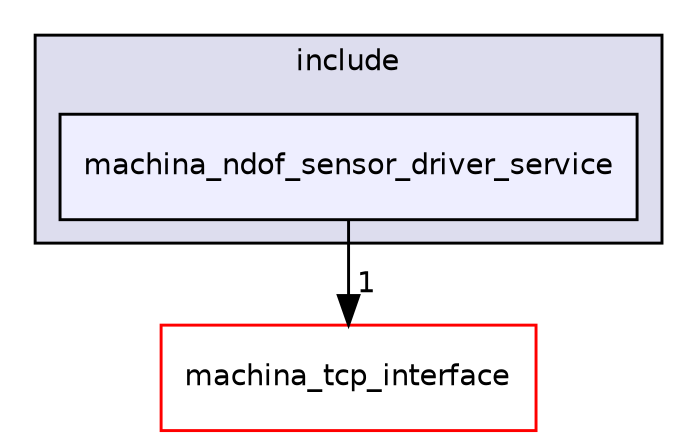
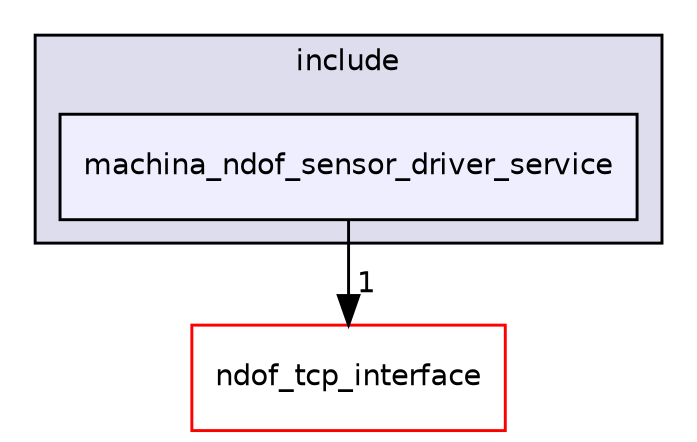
node "machina_tcp_interface": label "machina_tcp_interface" -> "ndof_tcp_interface"
